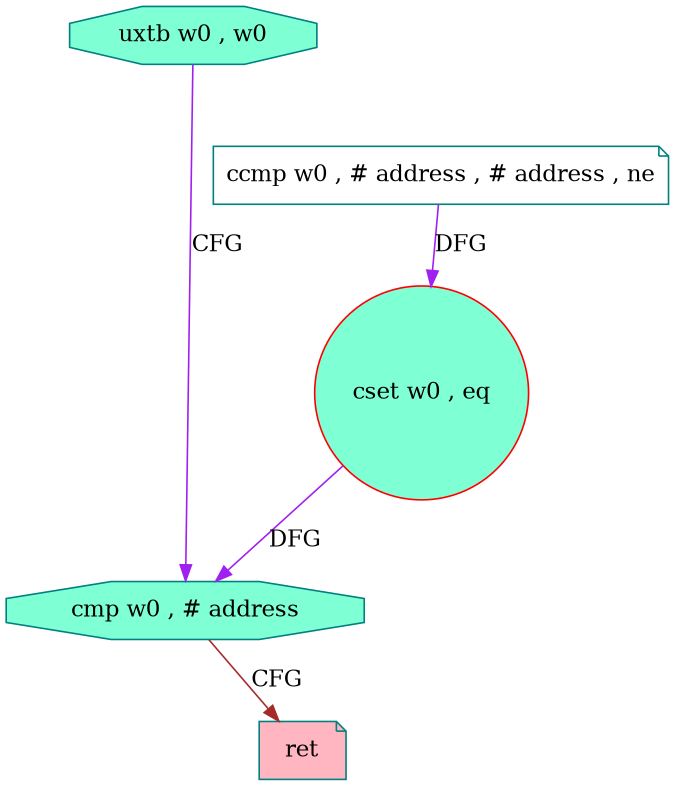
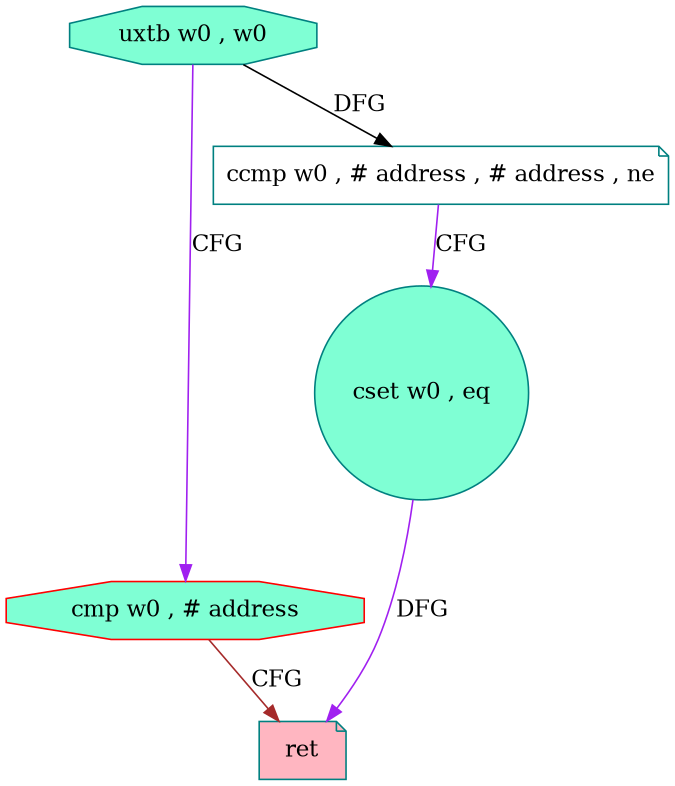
edge "uxtb w0 , w0" -> "ccmp w0 , # address , # address , ne": added, label "DFG"
edge "ccmp w0 , # address , # address , ne" -> "cset w0 , eq": label "DFG" -> "CFG"
node "cset w0 , eq": color red -> teal
edge "cset w0 , eq" -> "cmp w0 , # address": now "cset w0 , eq" -> "ret"
node "cmp w0 , # address": color teal -> red
